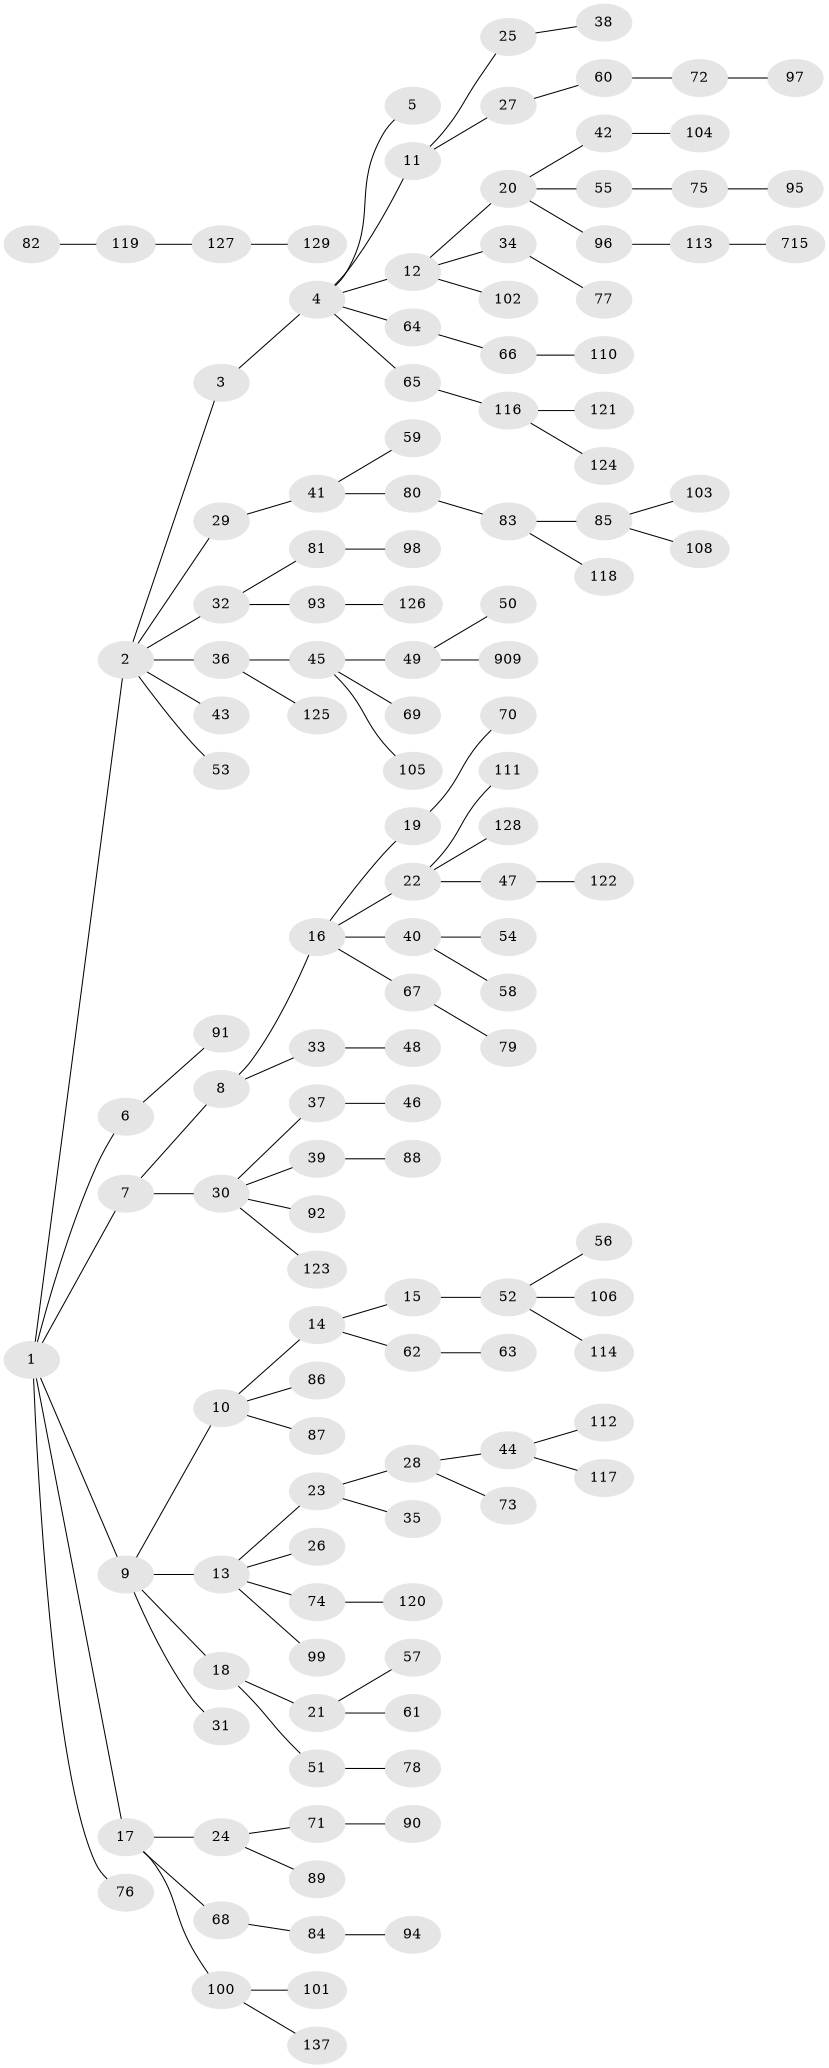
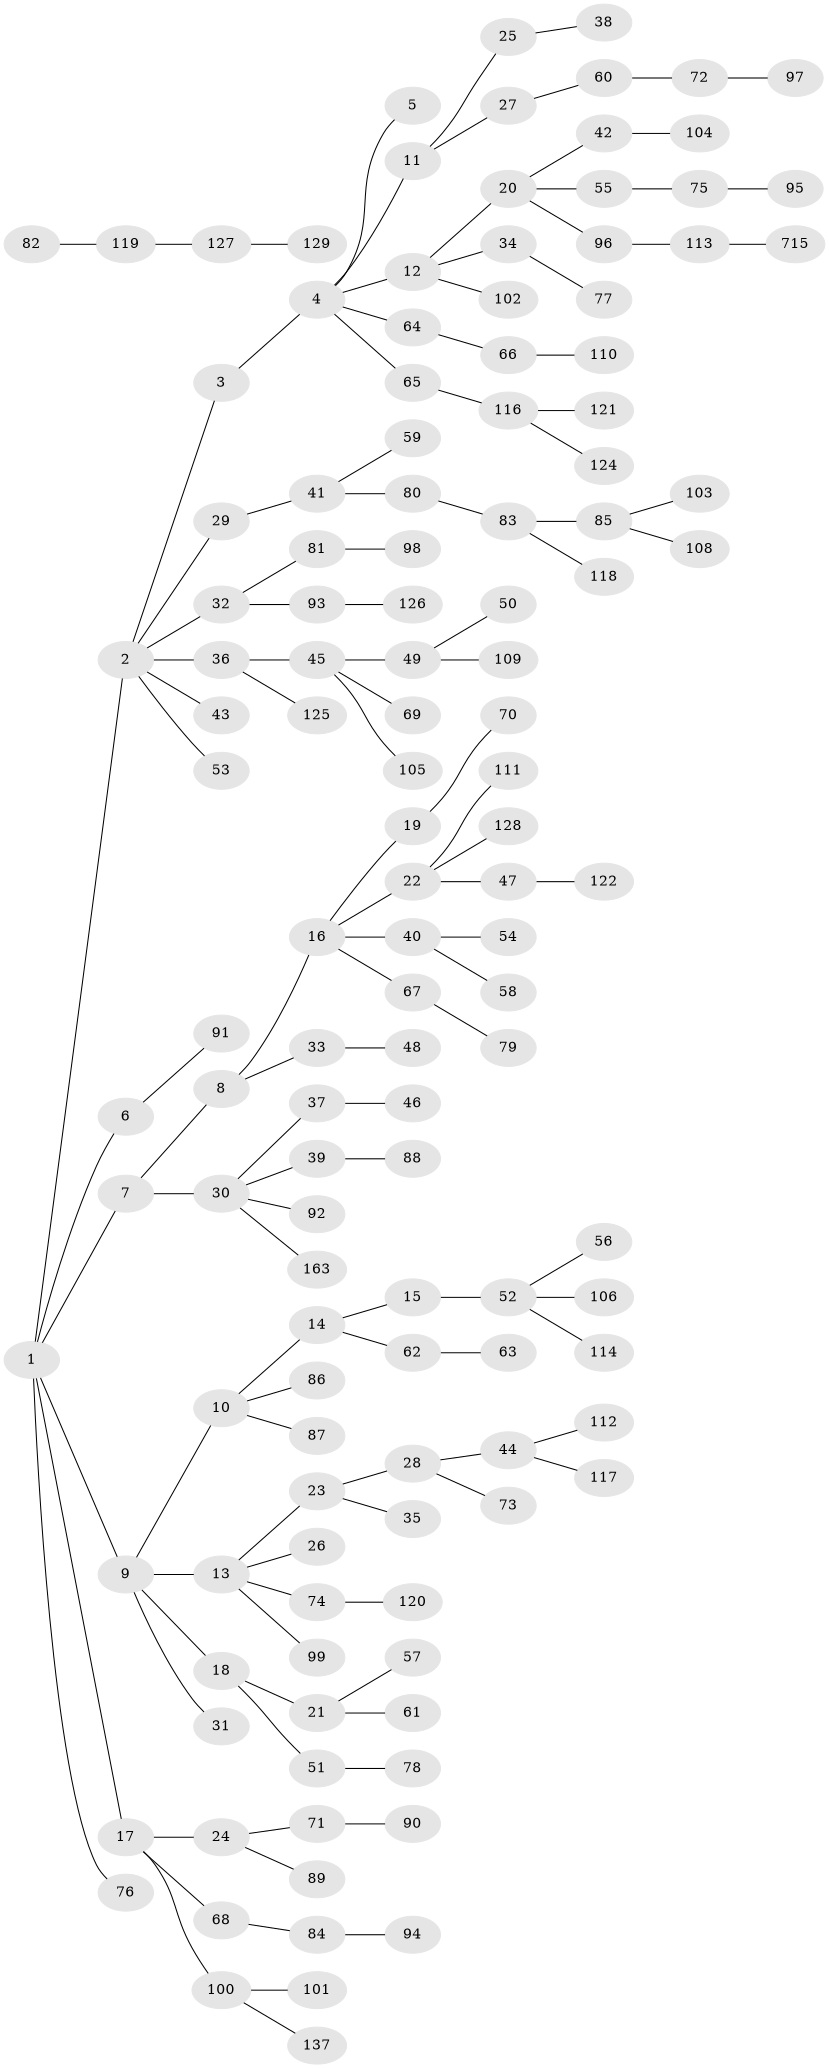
node "909": label "909" -> "109"
node "123": label "123" -> "163"
